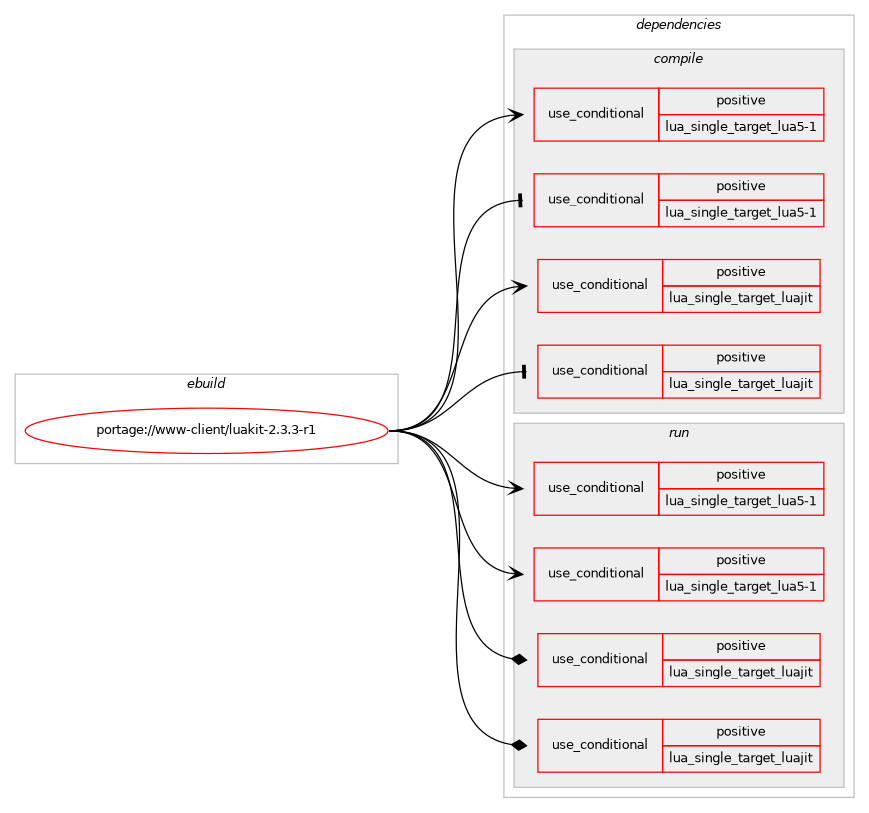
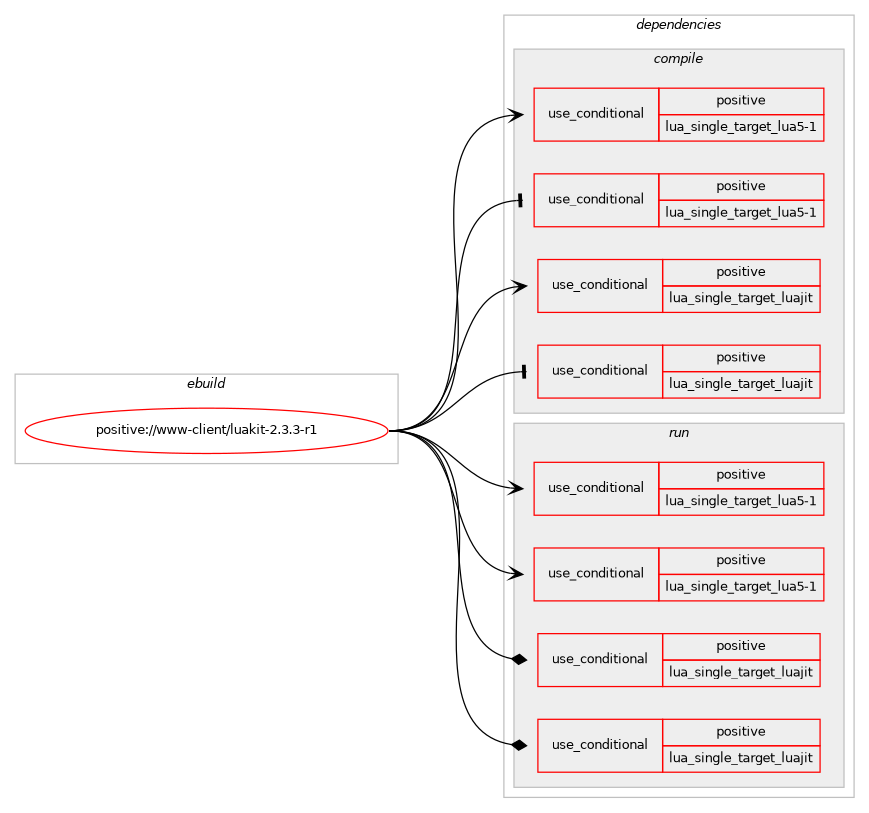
node "portage://www-client/luakit-2.3.3-r1": label "portage://www-client/luakit-2.3.3-r1" -> "positive://www-client/luakit-2.3.3-r1"
